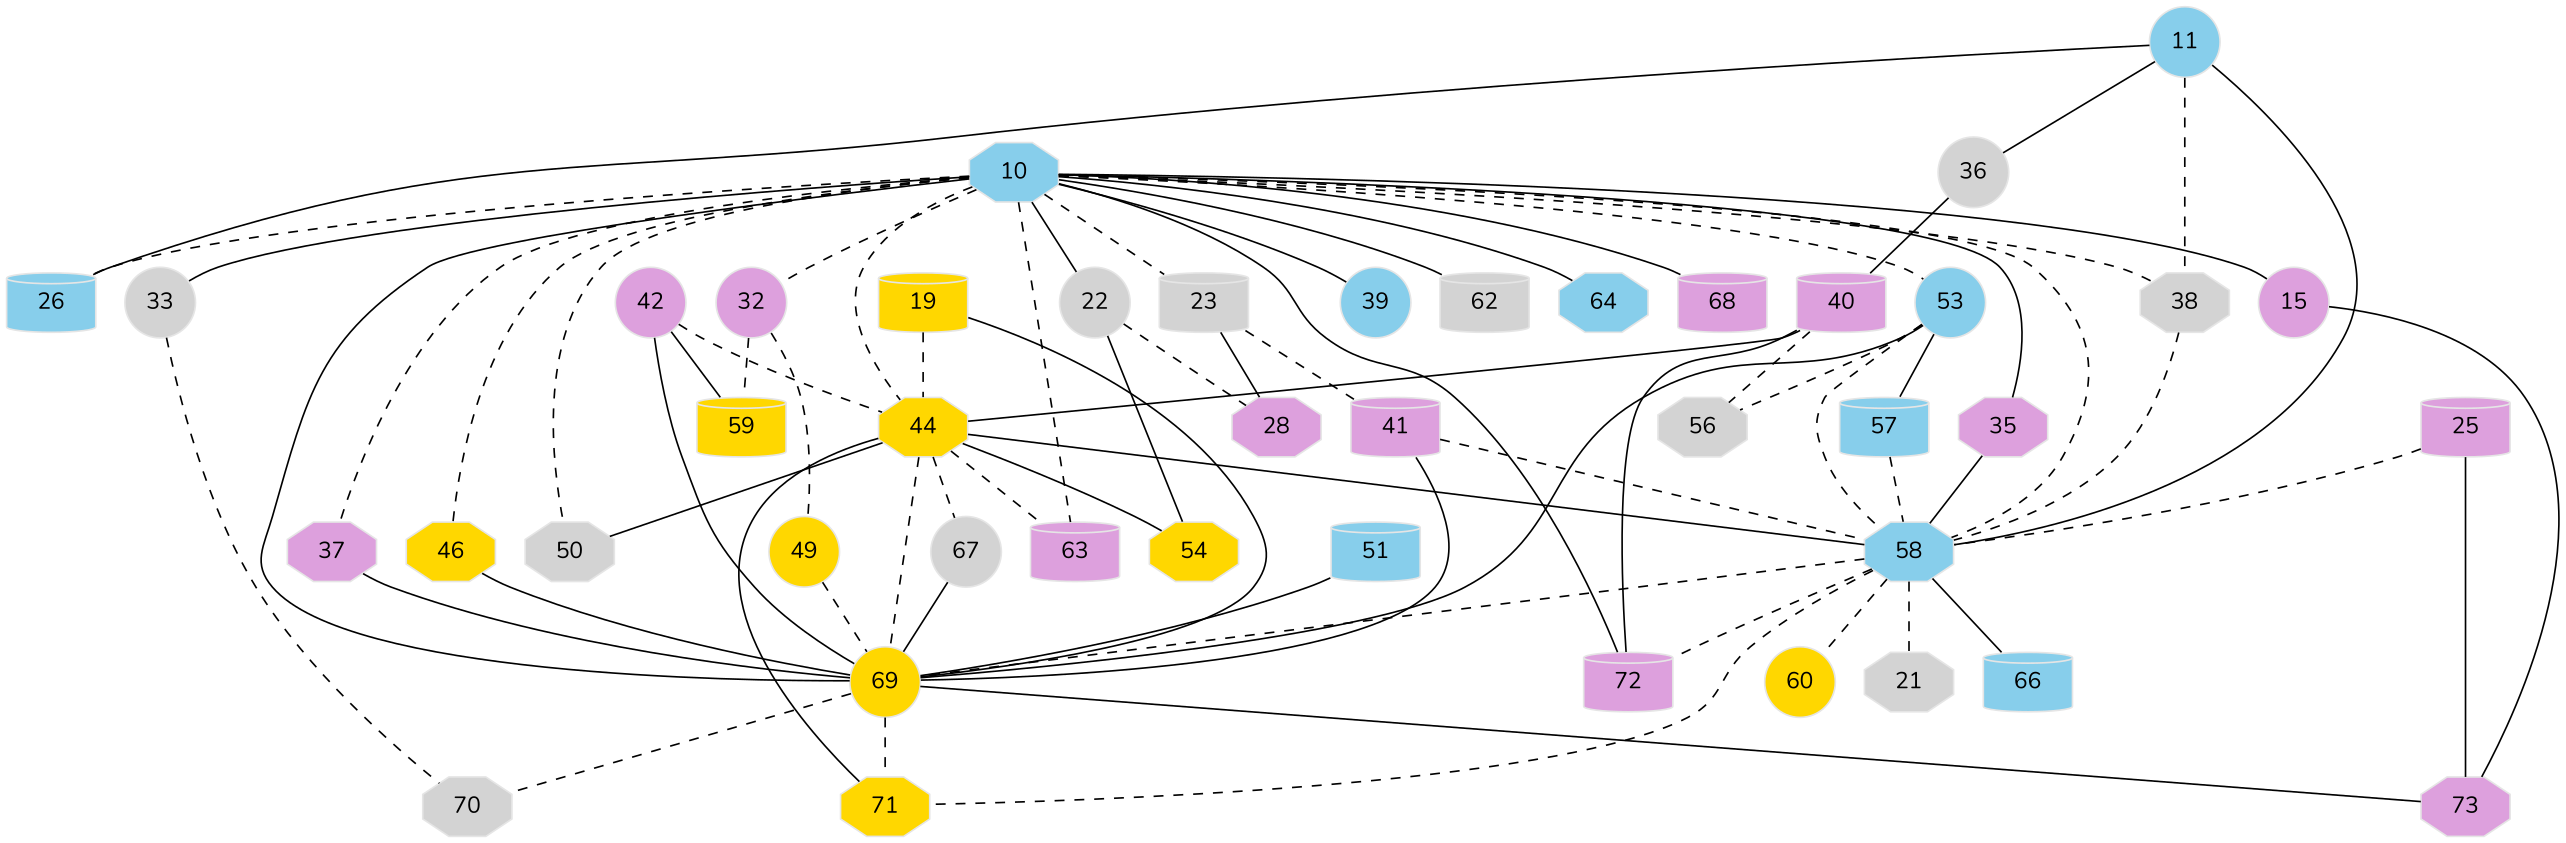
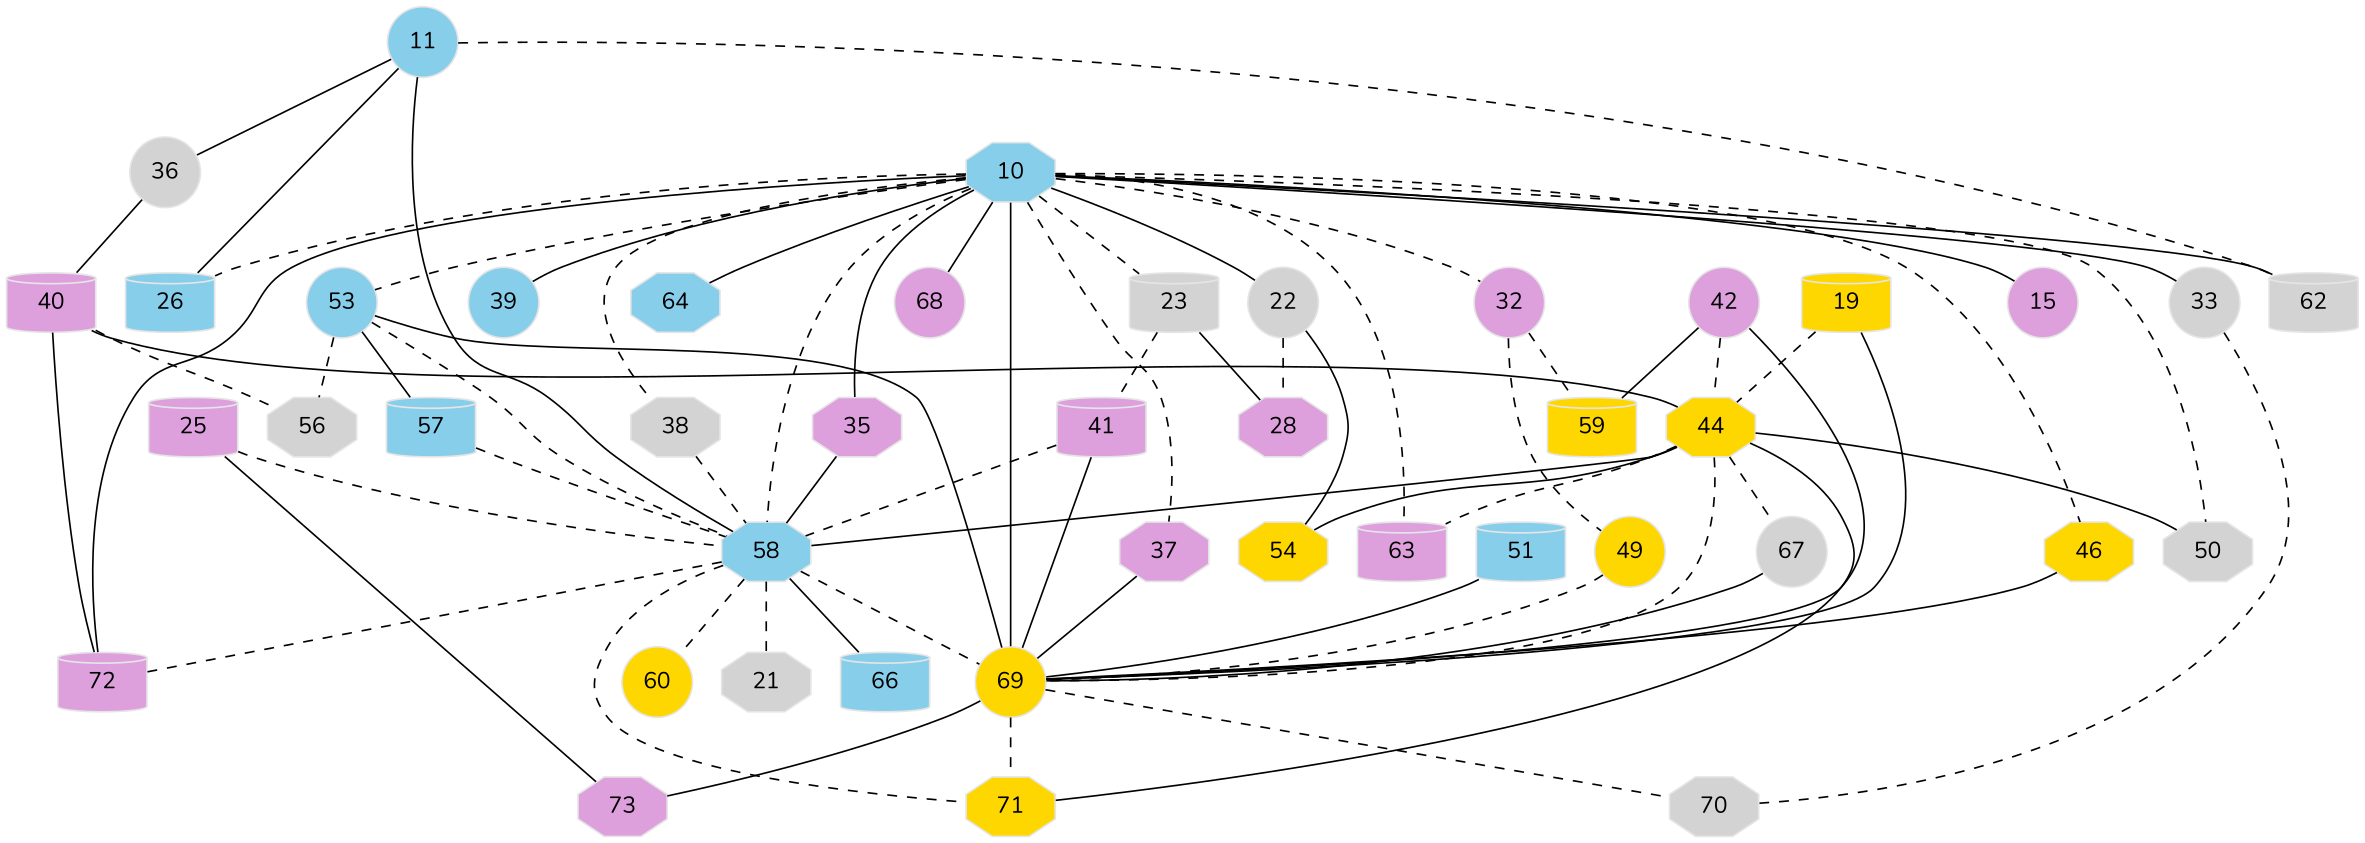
edge "11" -- "38": now "11" -- "62"
edge "10" -- "44": removed
node "68": shape cylinder -> circle
edge "15" -- "73": removed
